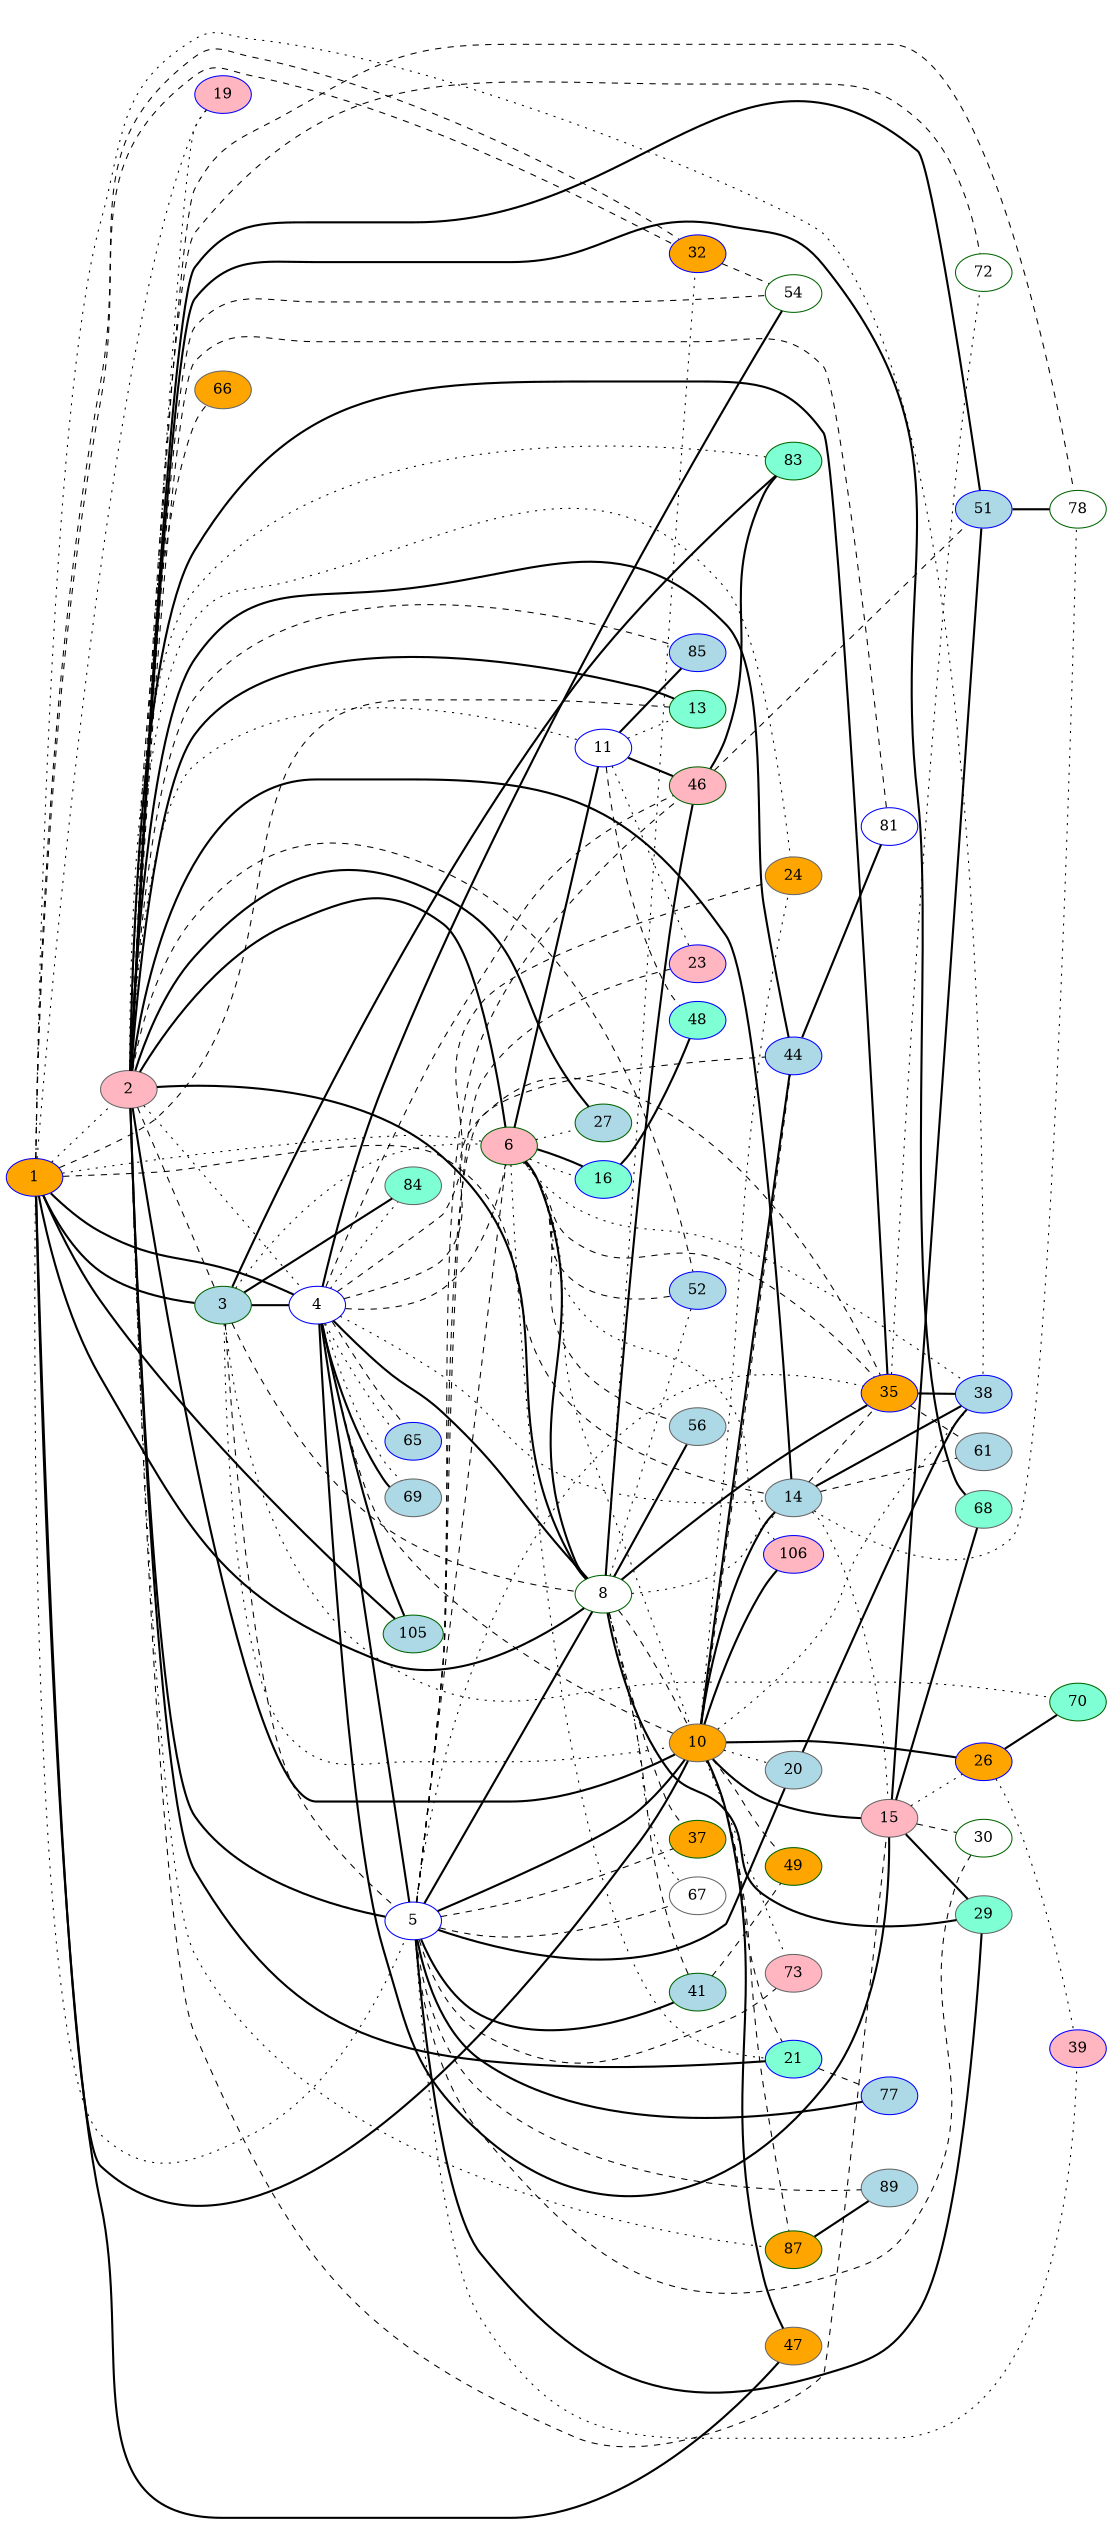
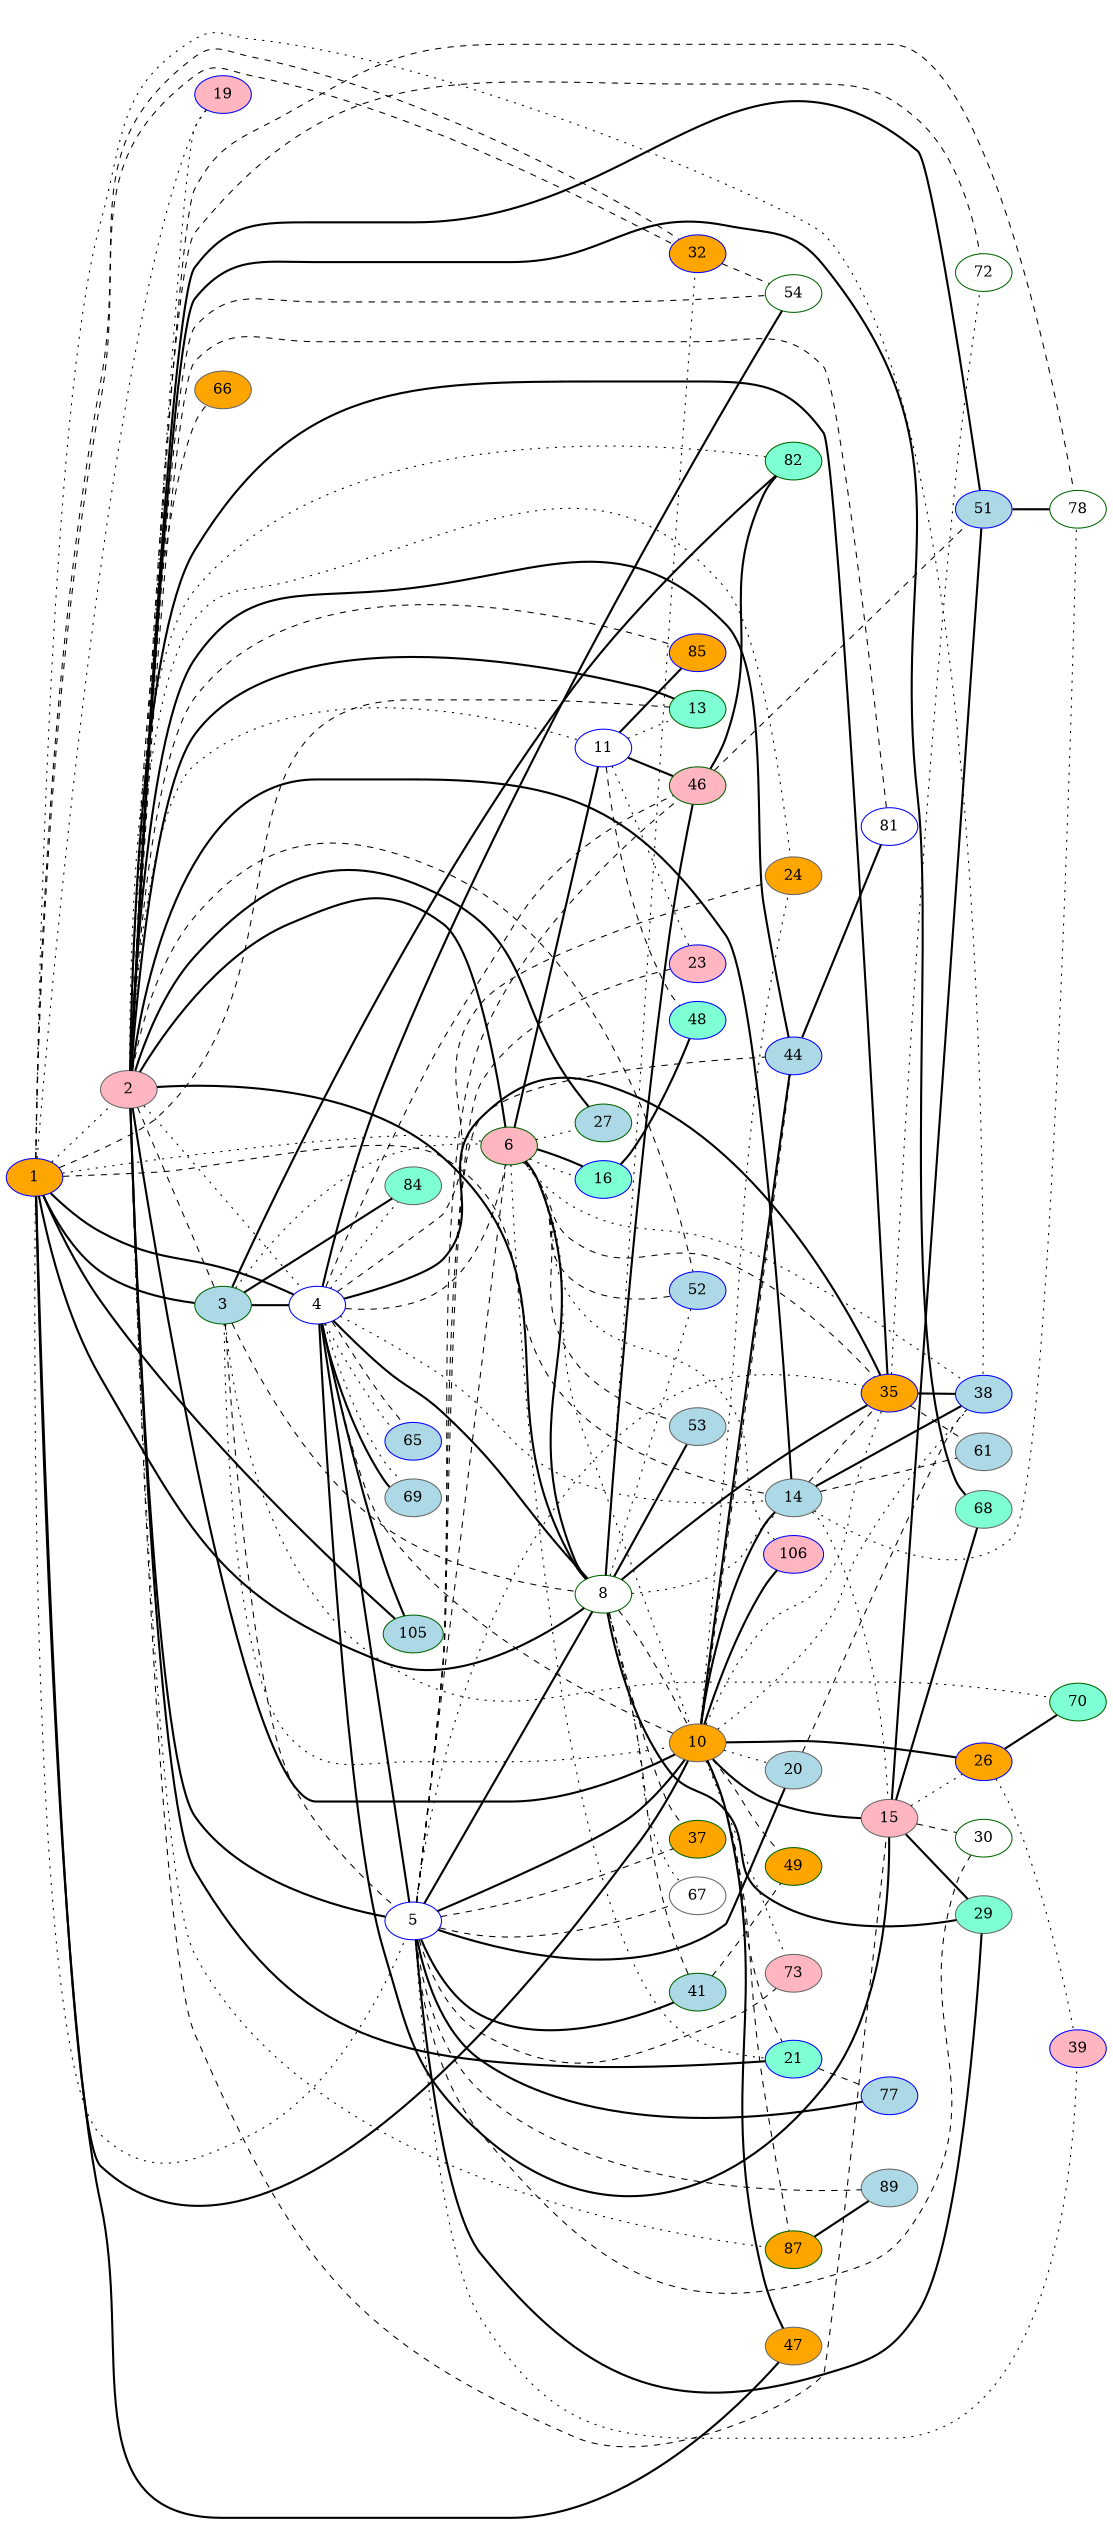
node "83": label "83" -> "82"
node "85": fillcolor lightblue -> orange
edge "4" -- "35": style dashed -> bold
node "56": label "56" -> "53"
edge "38" -- "20": style bold -> dashed
edge "35" -- "10": added
